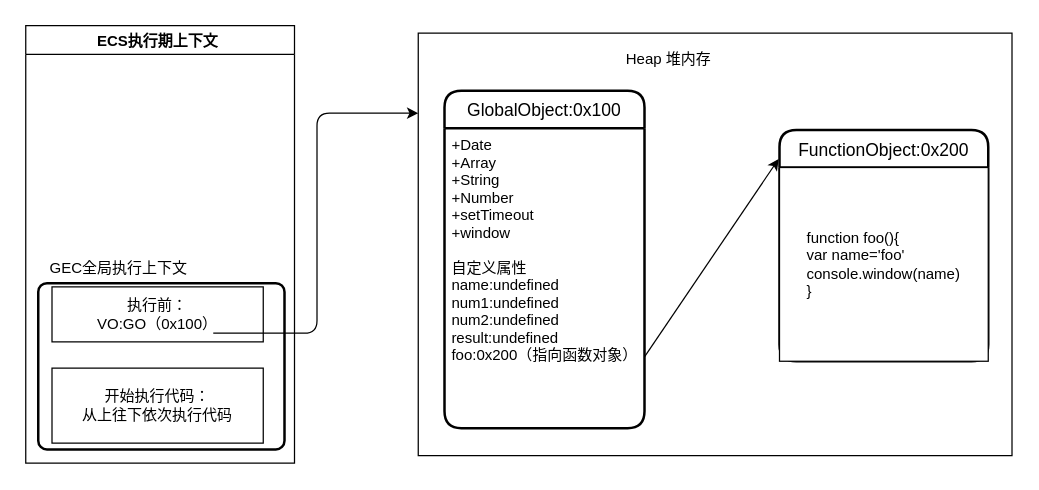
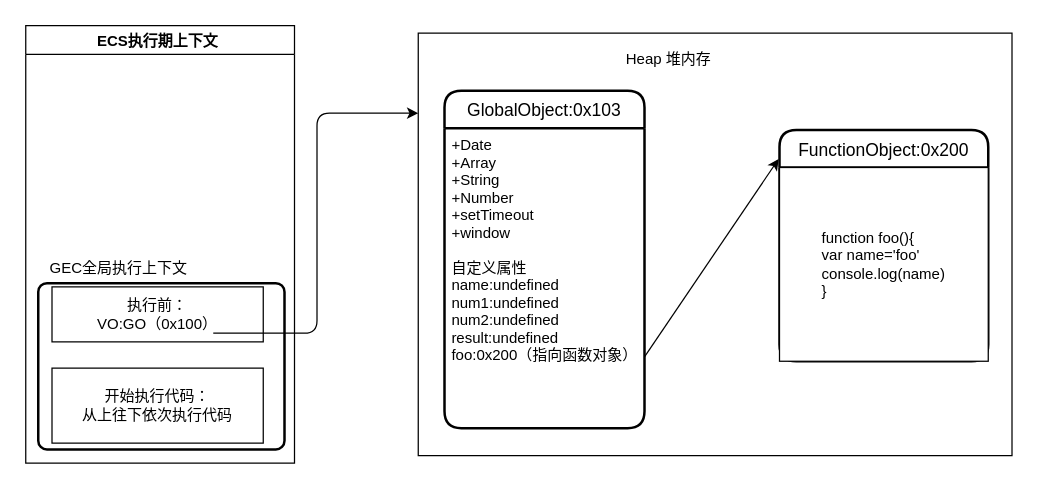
node "GlobalObject:0x100": label "GlobalObject:0x100" -> "GlobalObject:0x103"
node "function foo(){ var name='foo' console.window(name) }": label "function foo(){ var name='foo' console.window(name) }" -> "function foo(){ var name='foo' console.log(name) }"
